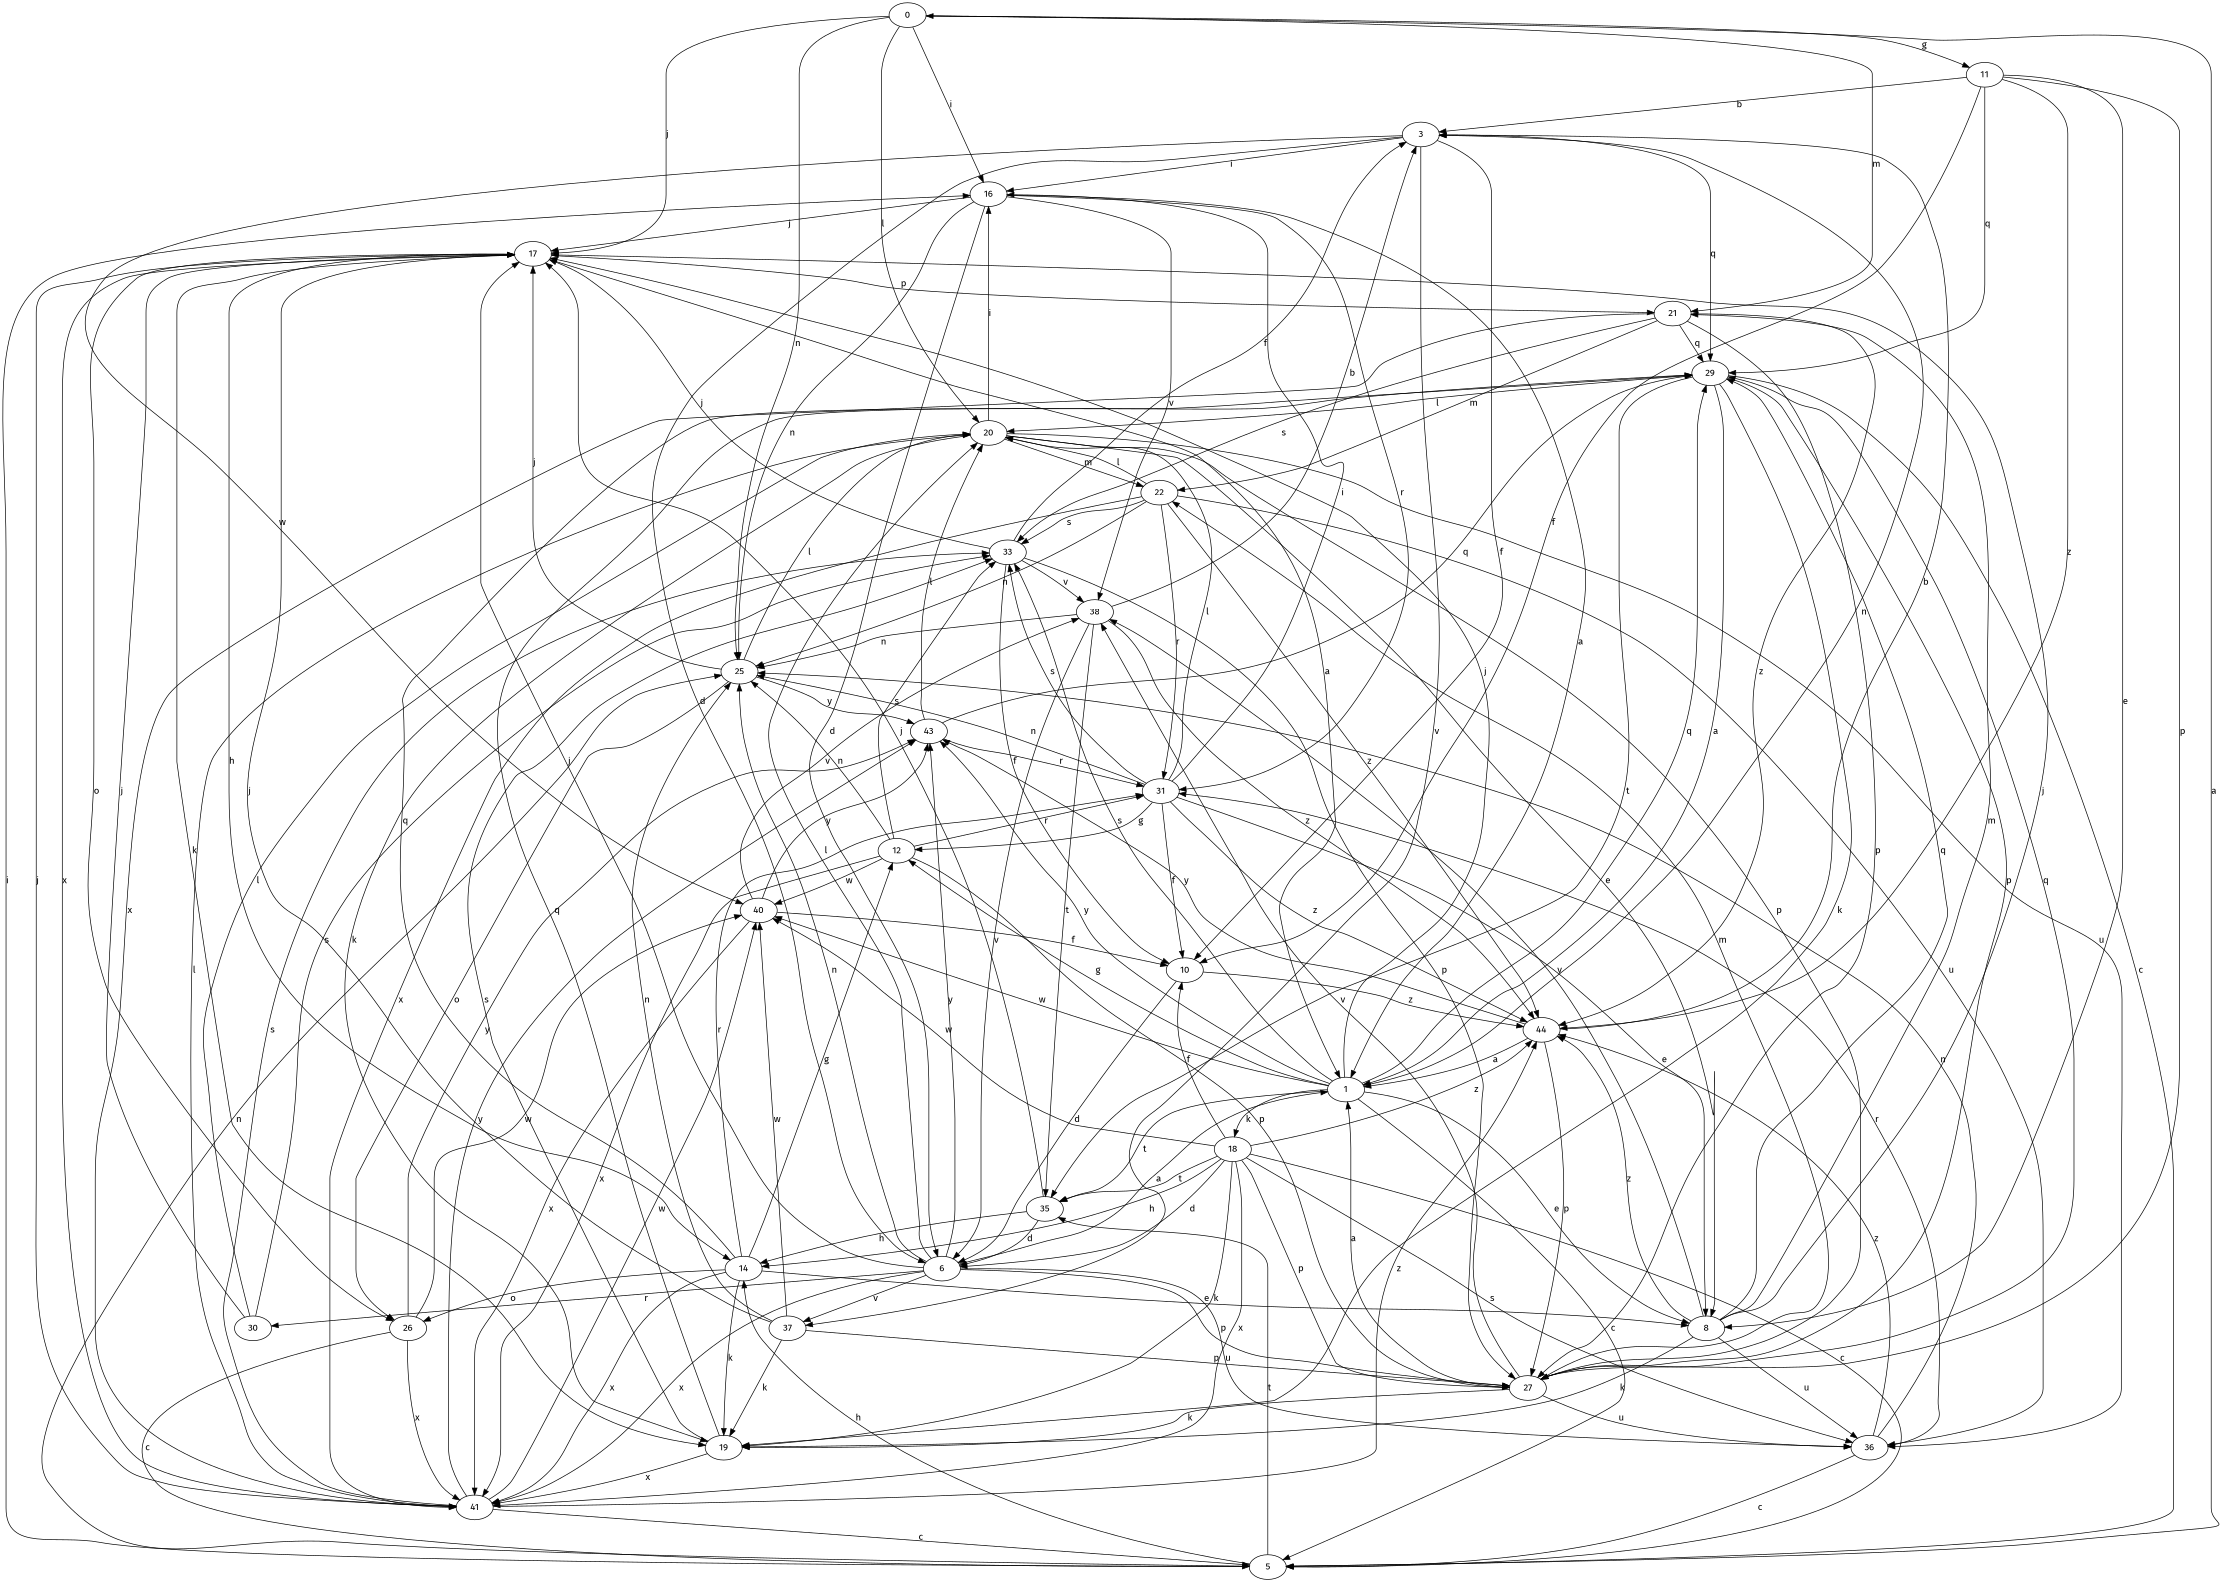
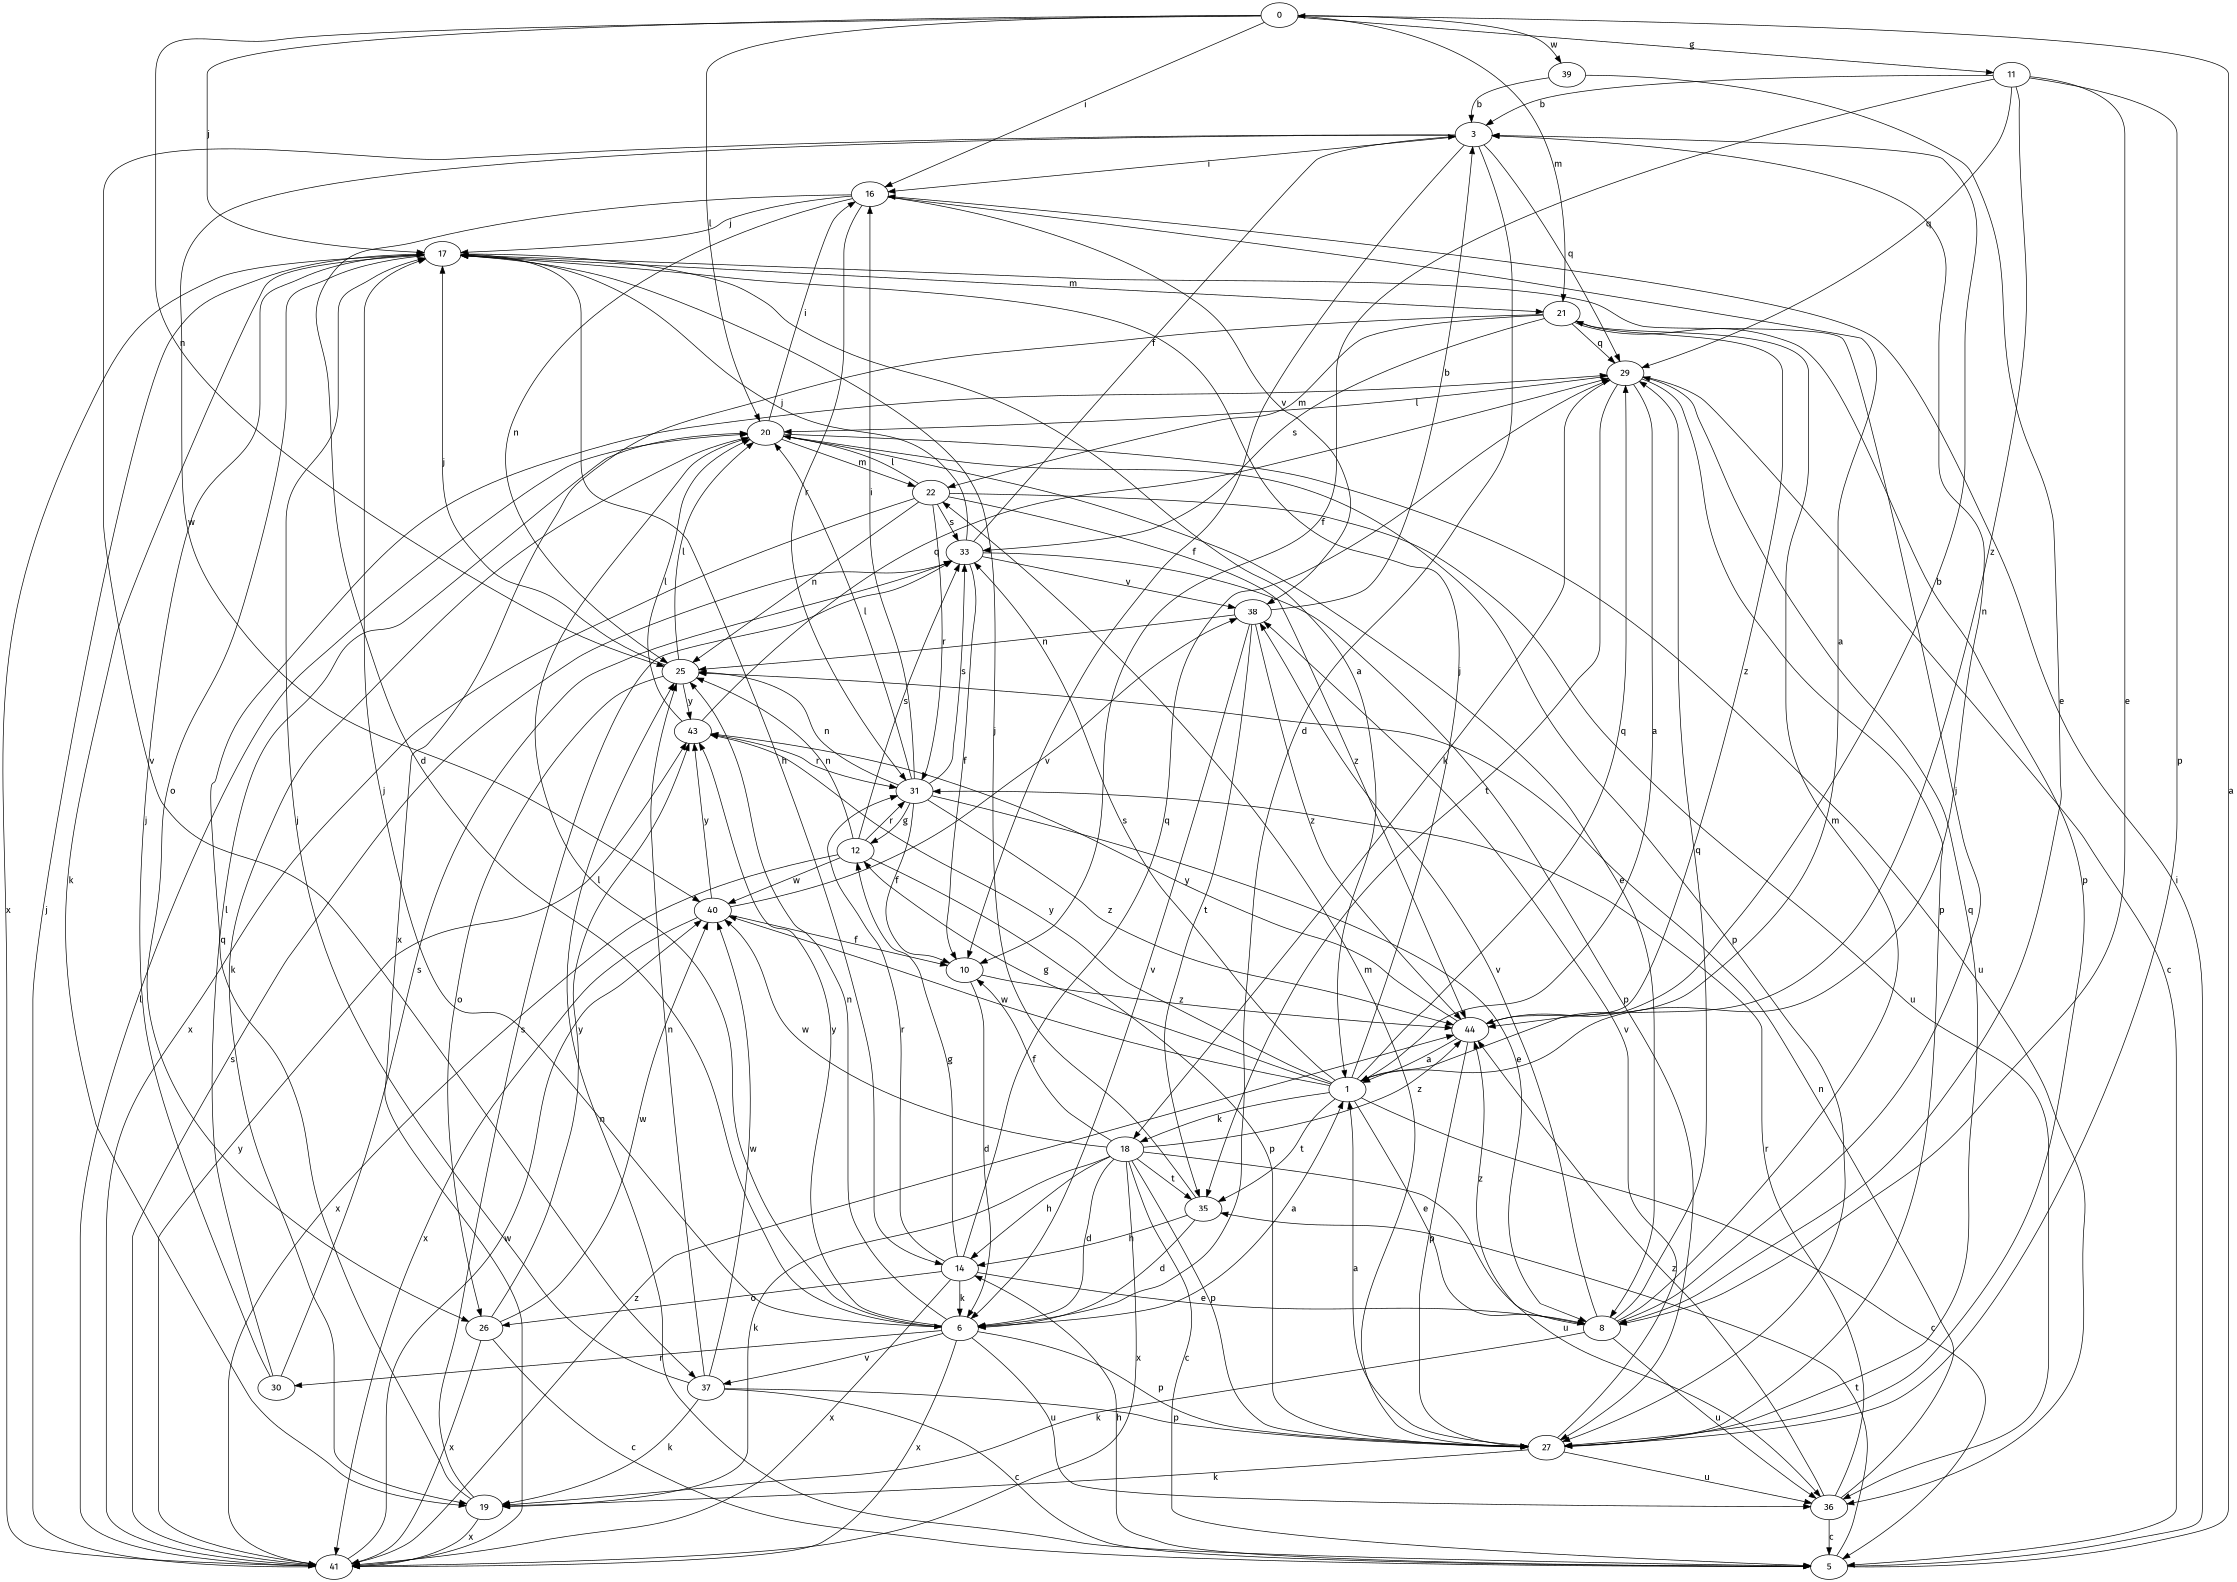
node "39": added
edge "17" -> "21": label "p" -> "m"
edge "29" -> "19": now "29" -> "18"
edge "18" -> "36": label "s" -> "u"
edge "14" -> "19": now "14" -> "6"
edge "41" -> "5": now "37" -> "5"
